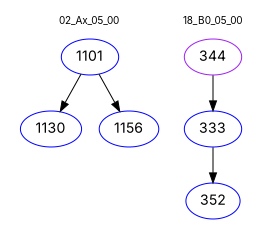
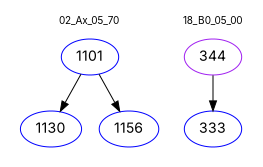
cluster "02_Ax_05_00": label "02_Ax_05_00" -> "02_Ax_05_70"
node "352": removed
